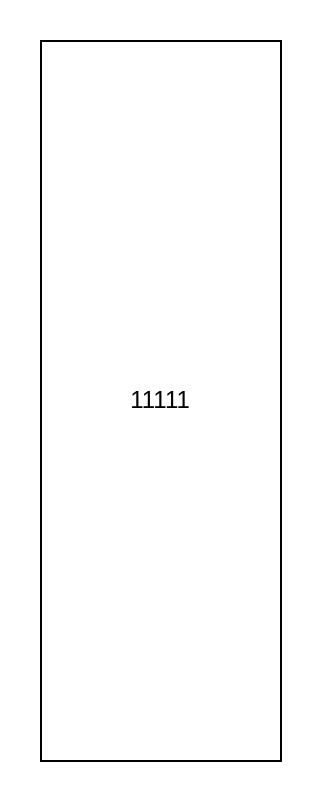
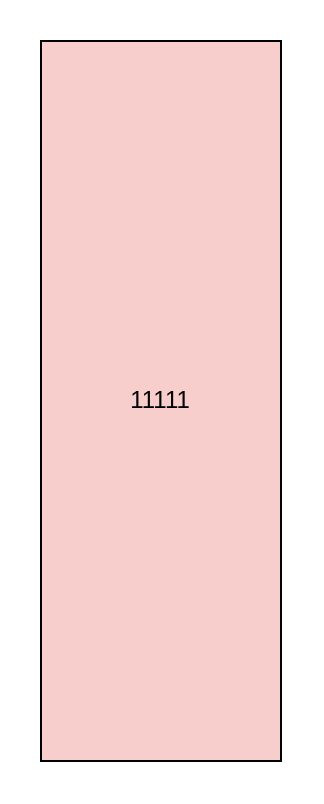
node "11111": fillcolor #ffffff -> #f8cecc
